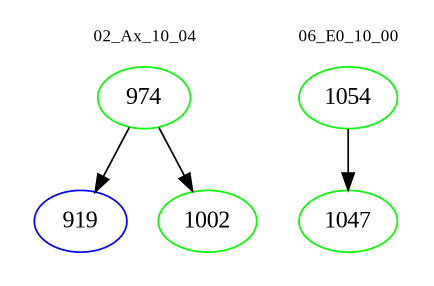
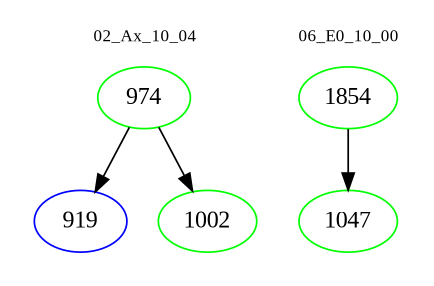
node "1054": label "1054" -> "1854"
